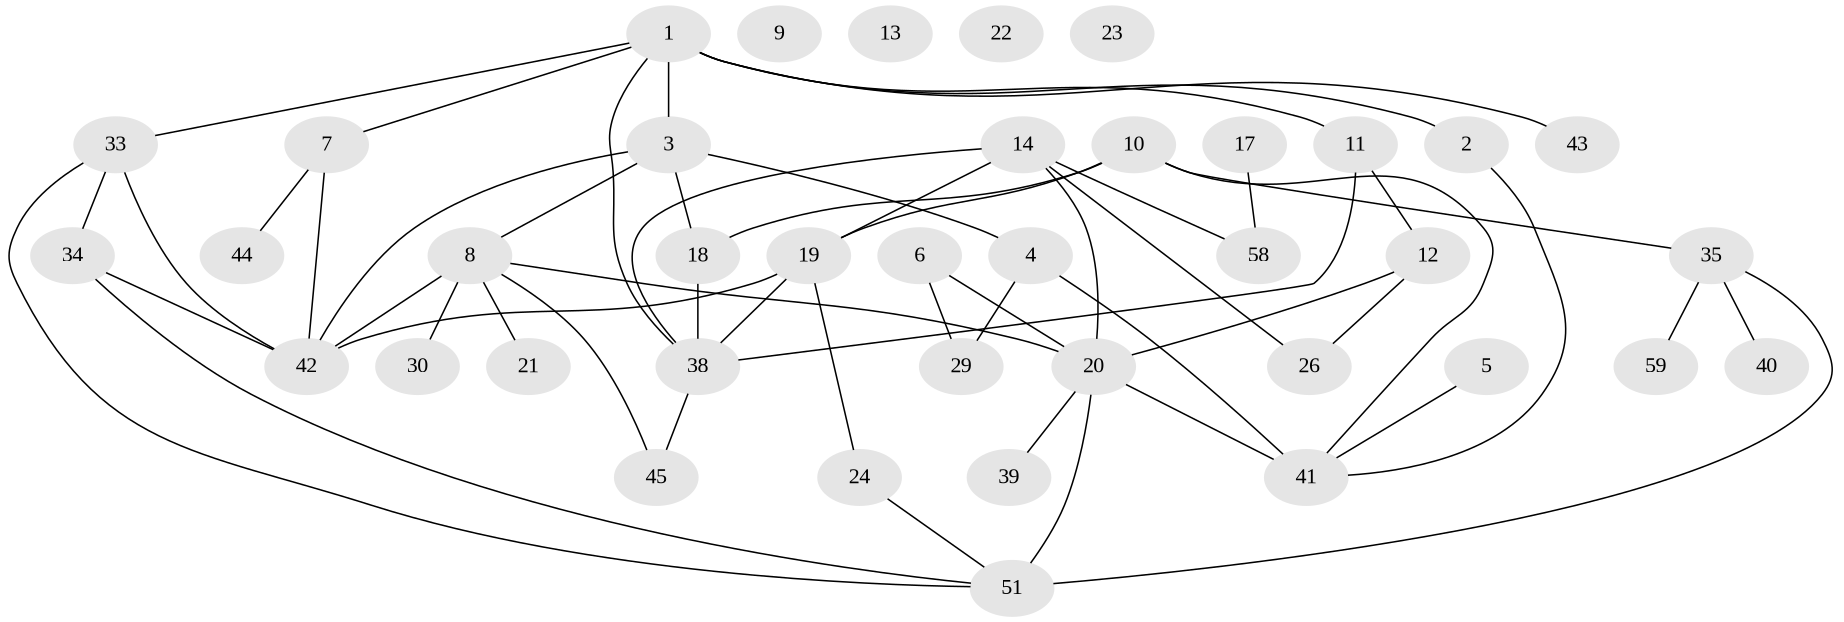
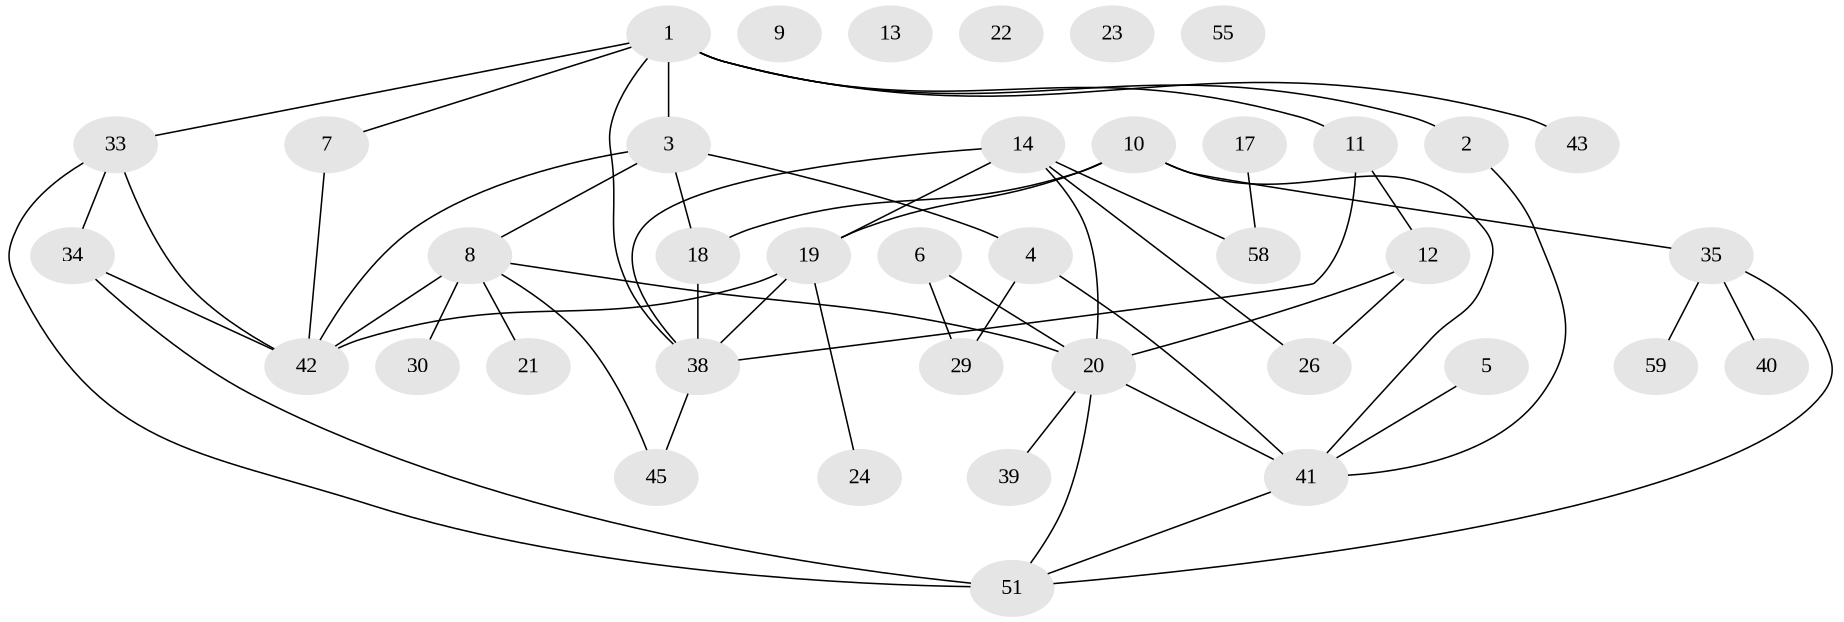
node "55": added
node "44": removed
edge "24" -- "51": now "41" -- "51"
